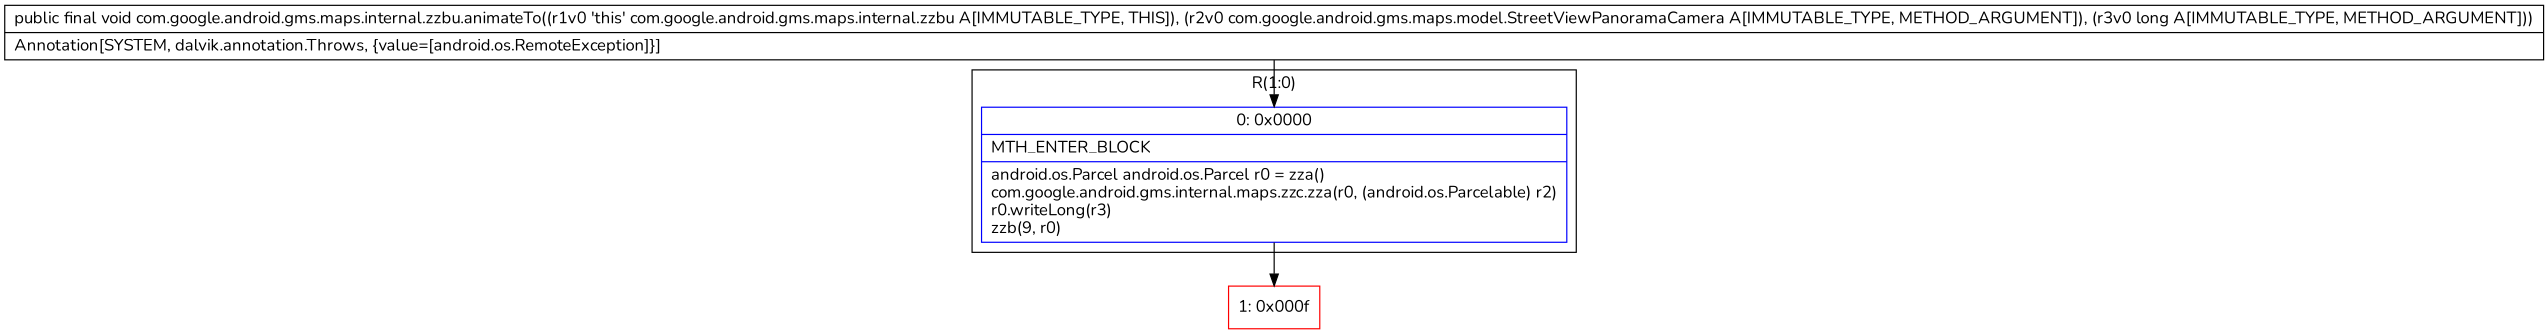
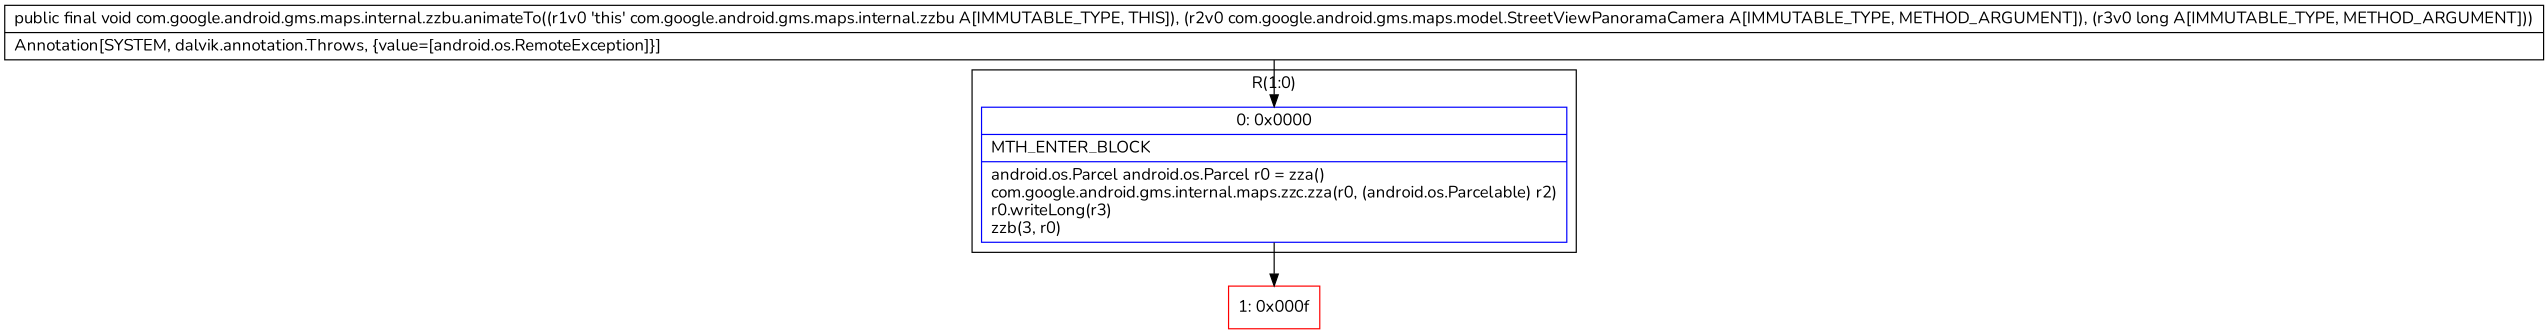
node "0: 0x0000": text "zzb(9, r0)" -> "zzb(3, r0)"
